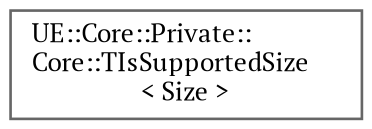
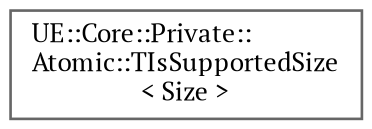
node "UE::Core::Private:: Core::TIsSupportedSize < Size >": label "UE::Core::Private:: Core::TIsSupportedSize < Size >" -> "UE::Core::Private:: Atomic::TIsSupportedSize < Size >"
